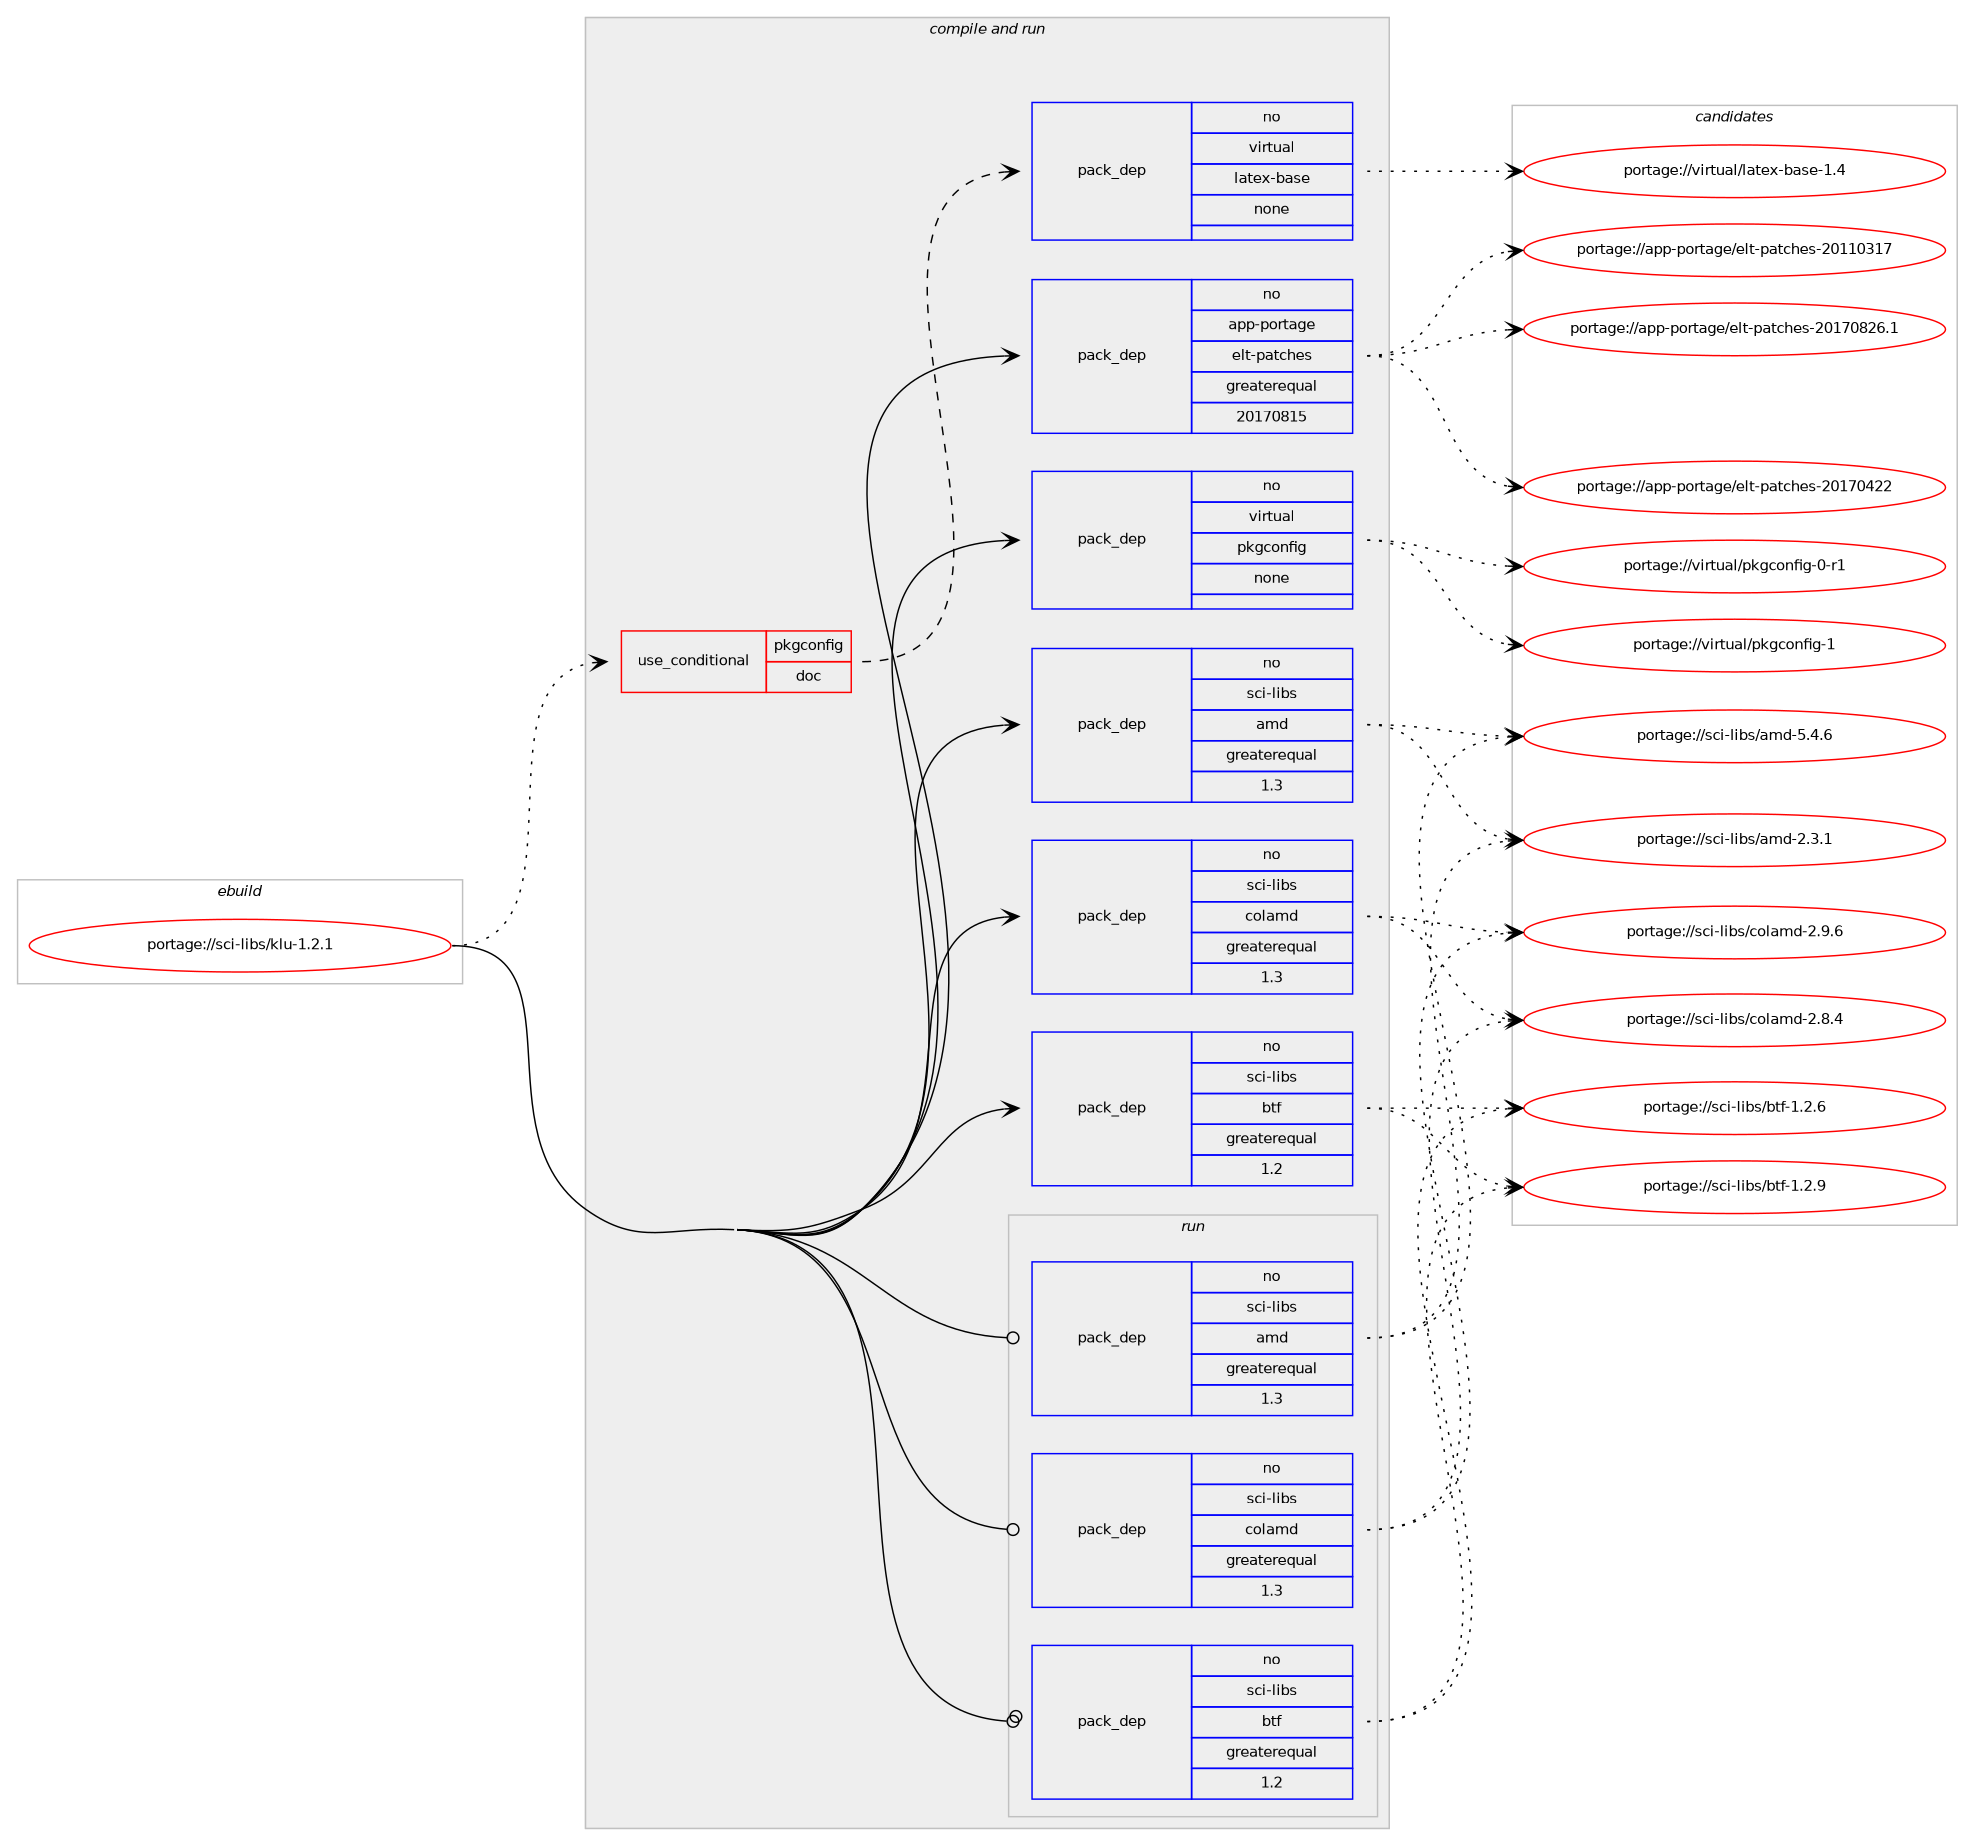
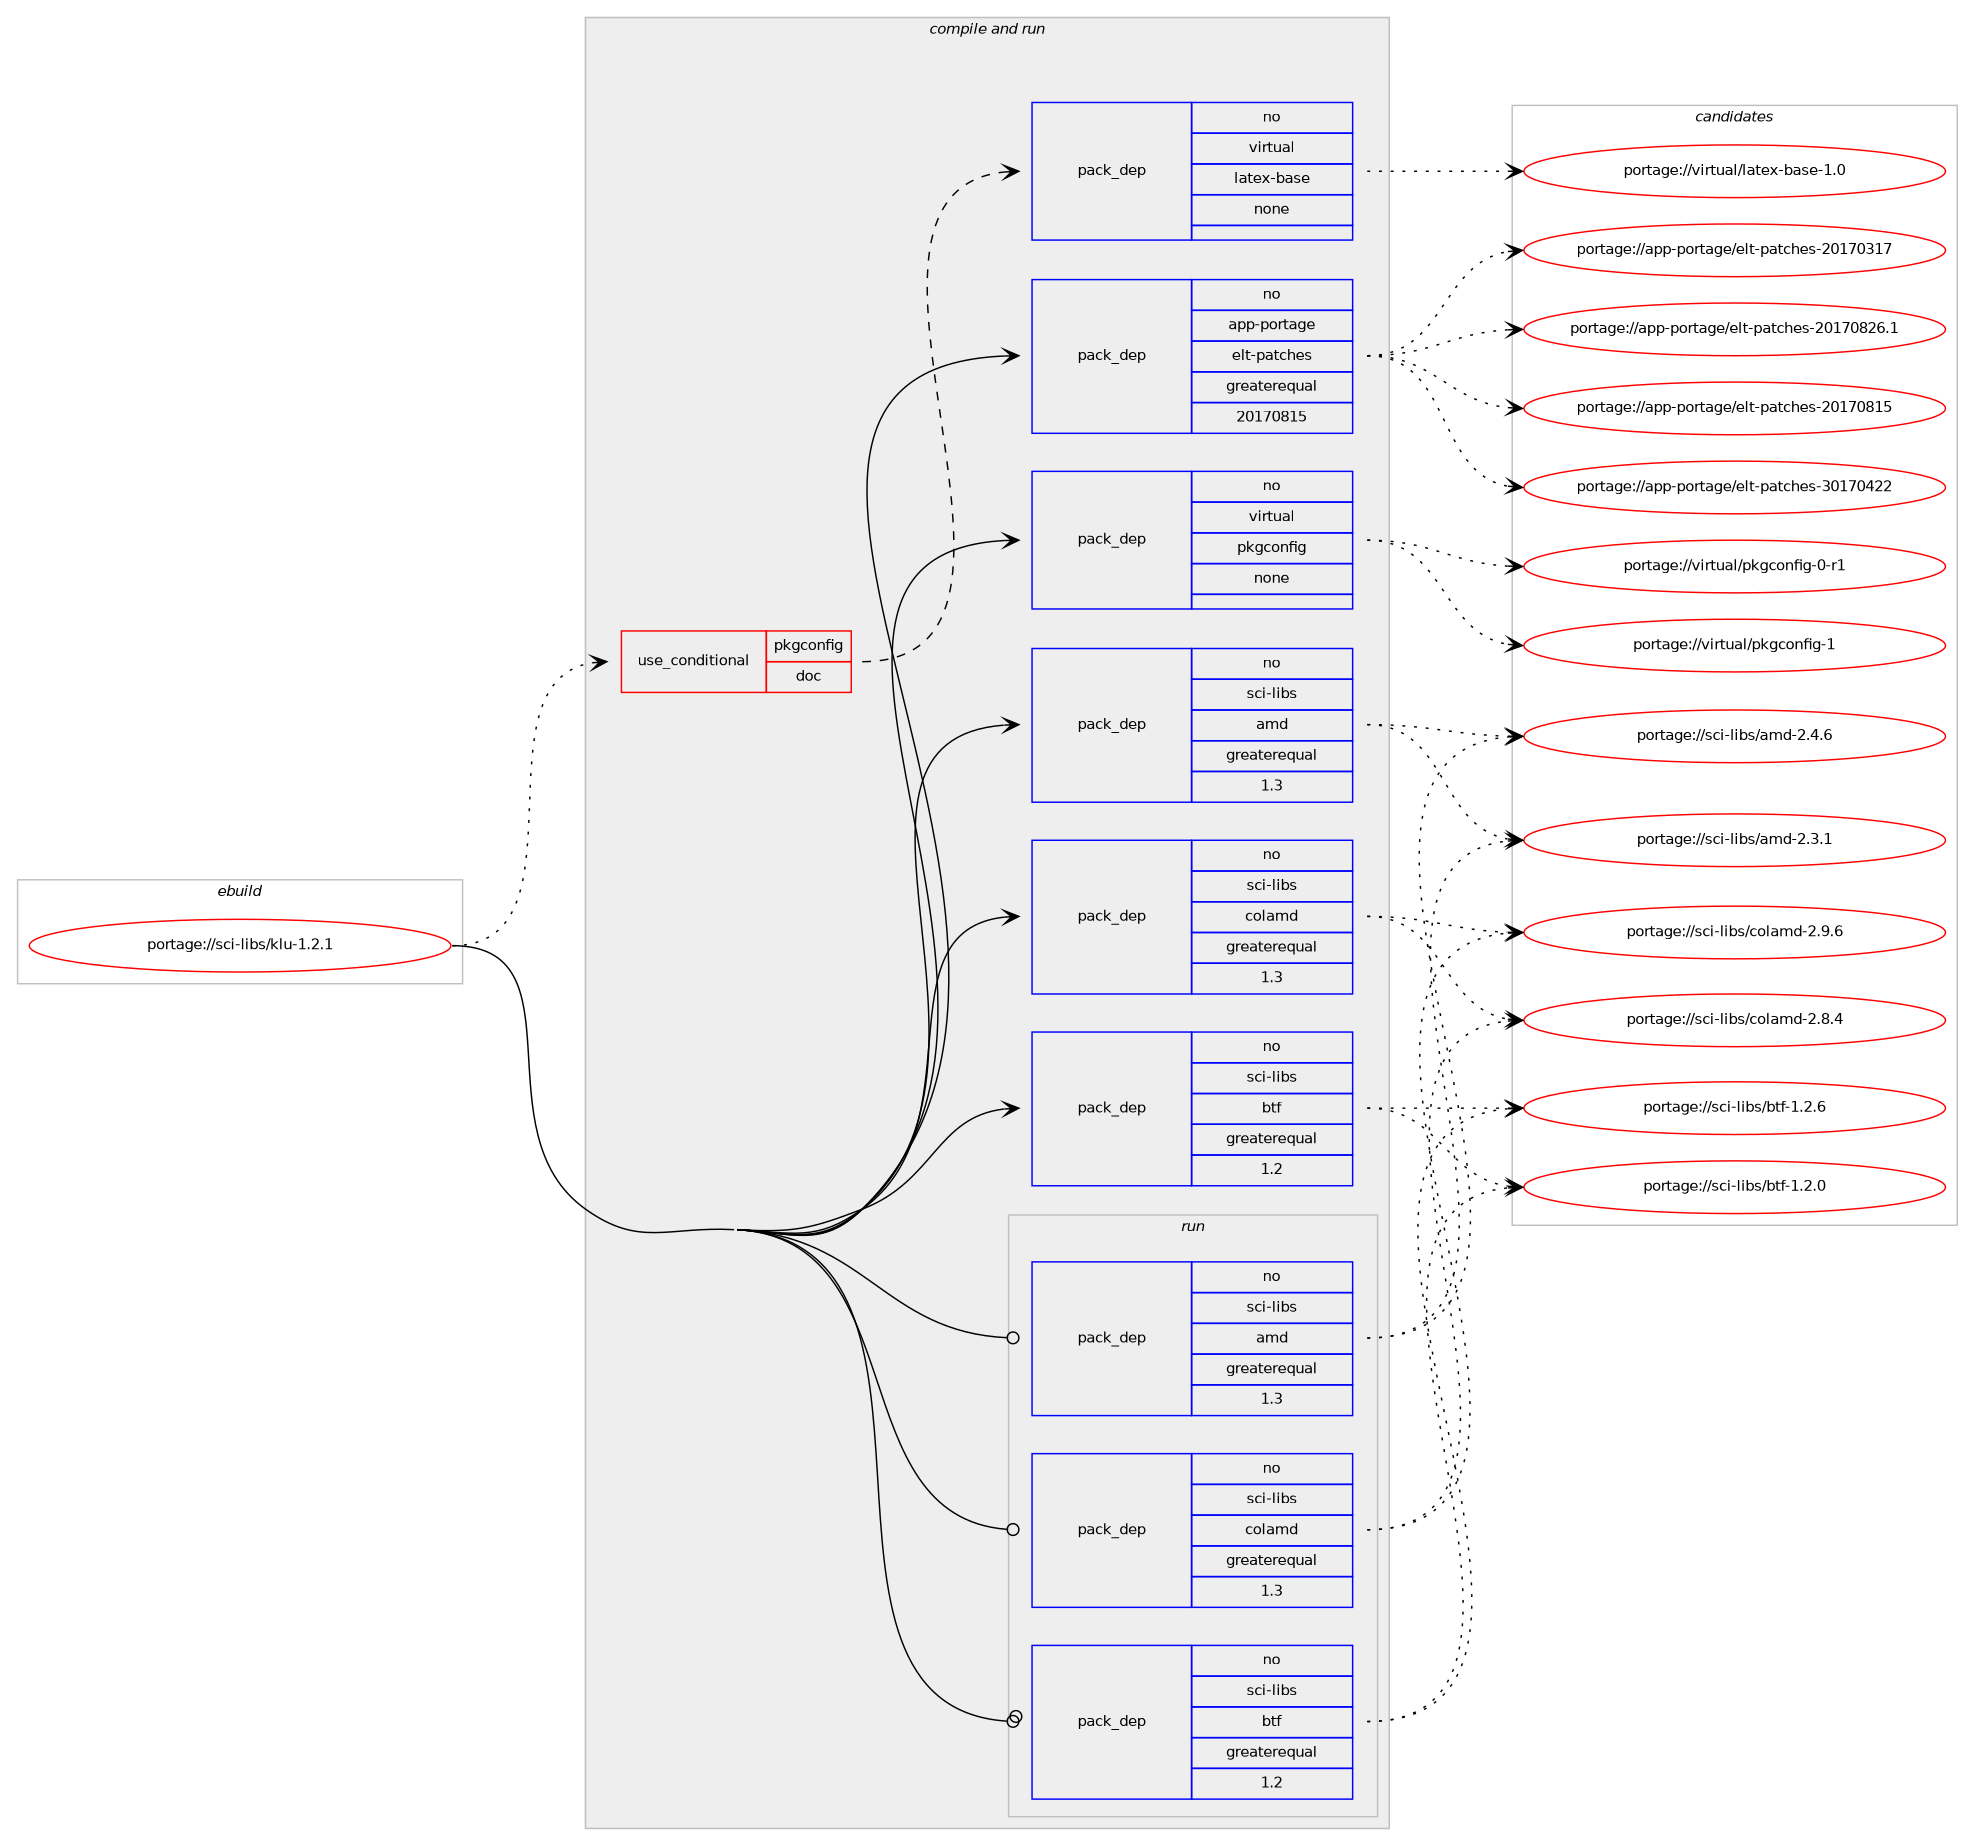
node "portage://virtual/latex-base-1.4": label "portage://virtual/latex-base-1.4" -> "portage://virtual/latex-base-1.0"
node "portage://app-portage/elt-patches-20110317": label "portage://app-portage/elt-patches-20110317" -> "portage://app-portage/elt-patches-20170317"
node "portage://app-portage/elt-patches-20170815": added
node "portage://app-portage/elt-patches-20170422": label "portage://app-portage/elt-patches-20170422" -> "portage://app-portage/elt-patches-30170422"
node "portage://sci-libs/amd-5.4.6": label "portage://sci-libs/amd-5.4.6" -> "portage://sci-libs/amd-2.4.6"
node "portage://sci-libs/btf-1.2.9": label "portage://sci-libs/btf-1.2.9" -> "portage://sci-libs/btf-1.2.0"
